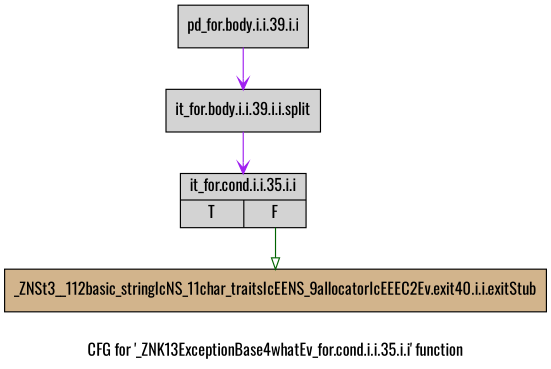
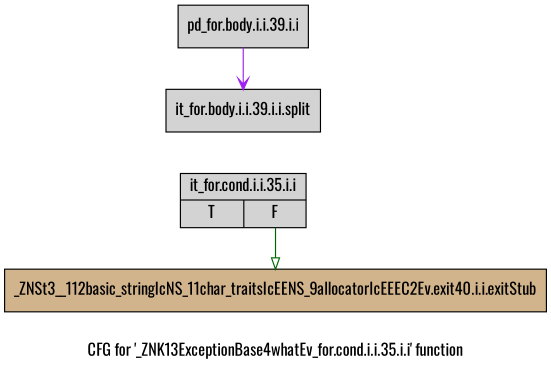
edge "it_for.body.i.i.39.i.i.split" -> "it_for.cond.i.i.35.i.i": removed
